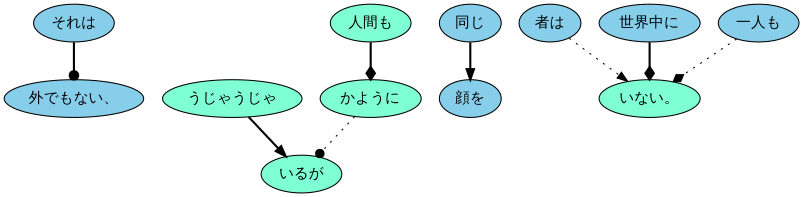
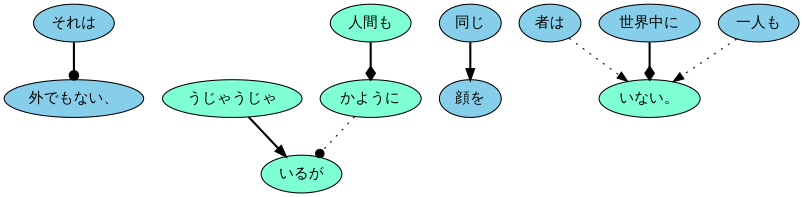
edge "一人も" -> "いない。": arrowhead diamond -> normal
